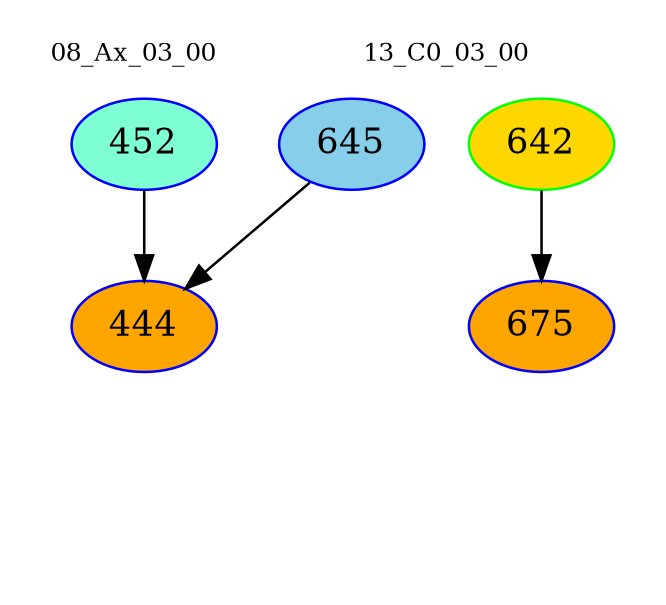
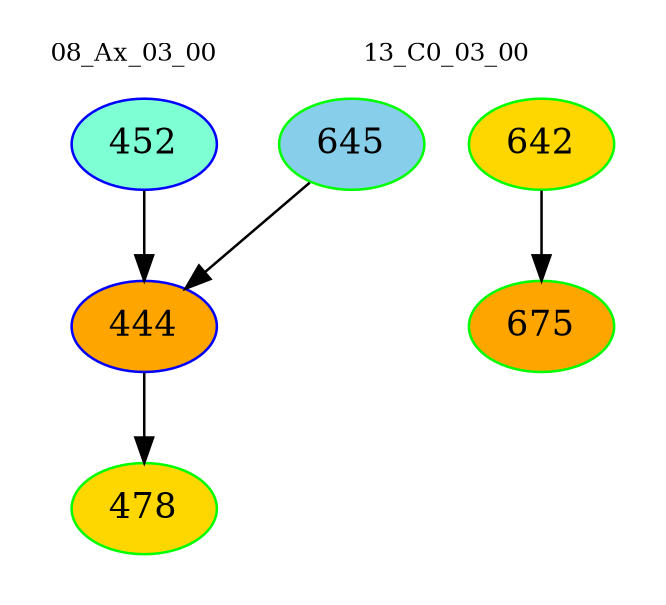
node "645": color blue -> green
node "675": color blue -> green
node "478": added
